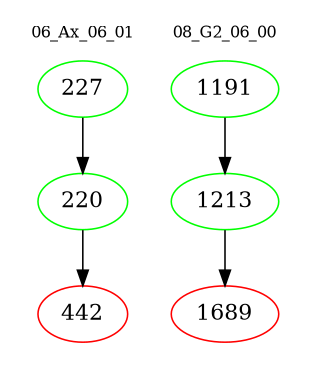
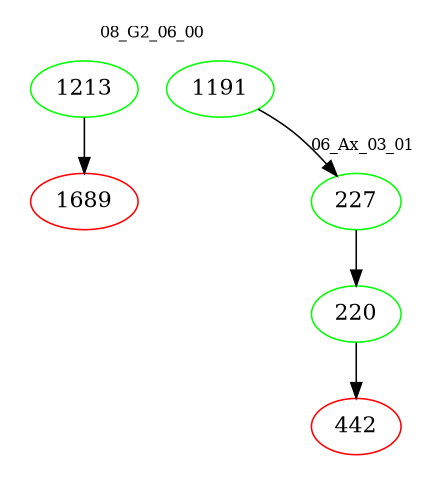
cluster "06_Ax_06_01": label "06_Ax_06_01" -> "06_Ax_03_01"
edge "1191" -> "1213": now "1191" -> "227"
